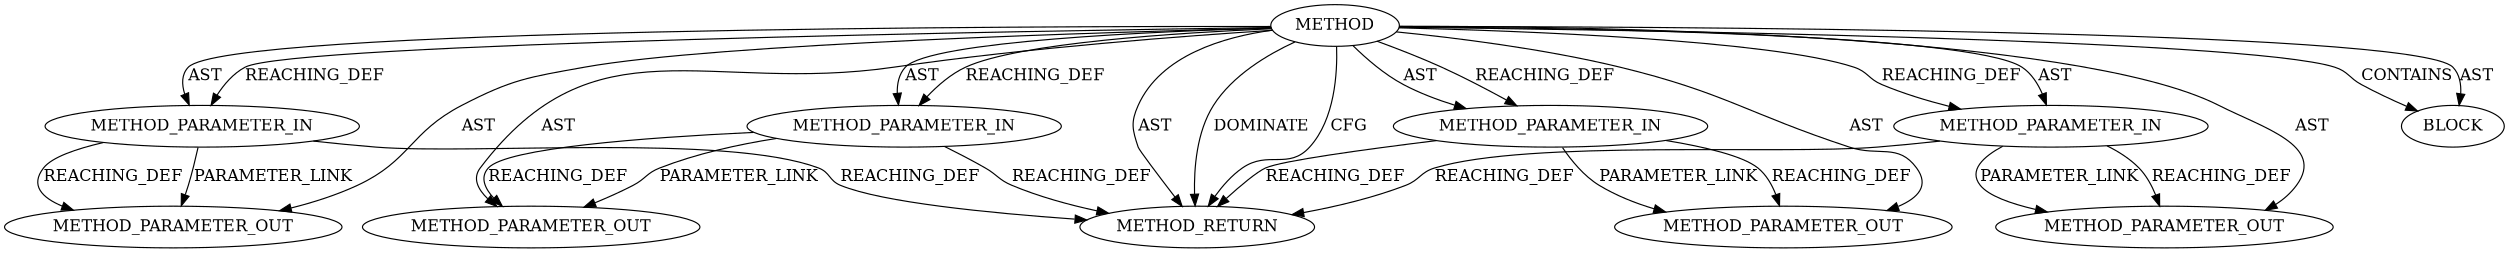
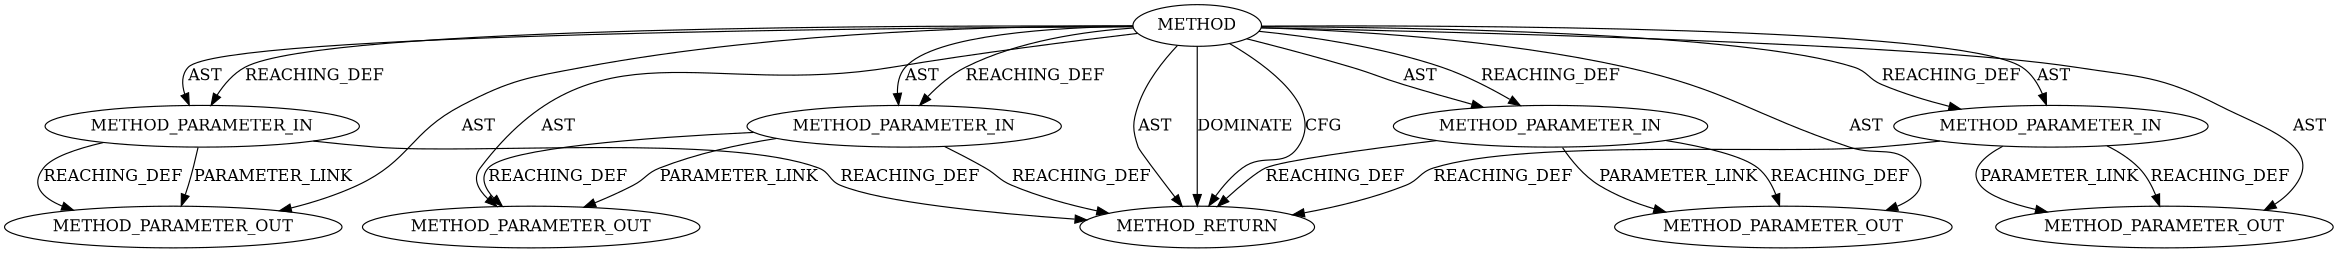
node "BLOCK": removed
